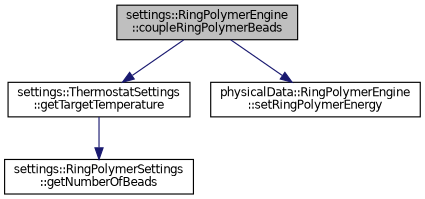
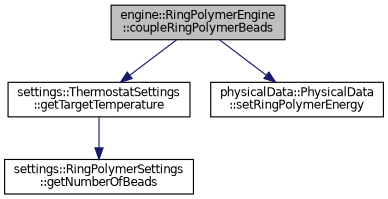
node "settings::RingPolymerEngine ::coupleRingPolymerBeads": label "settings::RingPolymerEngine ::coupleRingPolymerBeads" -> "engine::RingPolymerEngine ::coupleRingPolymerBeads"
node "physicalData::RingPolymerEngine ::setRingPolymerEnergy": label "physicalData::RingPolymerEngine ::setRingPolymerEnergy" -> "physicalData::PhysicalData ::setRingPolymerEnergy"
